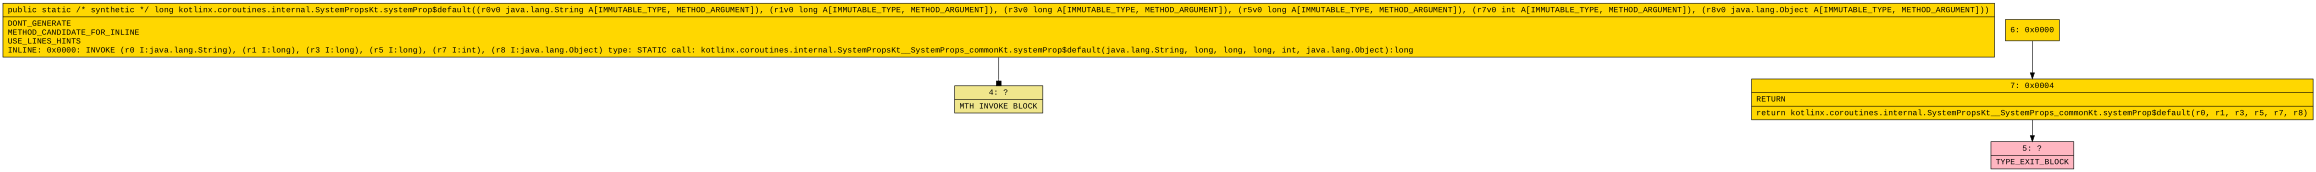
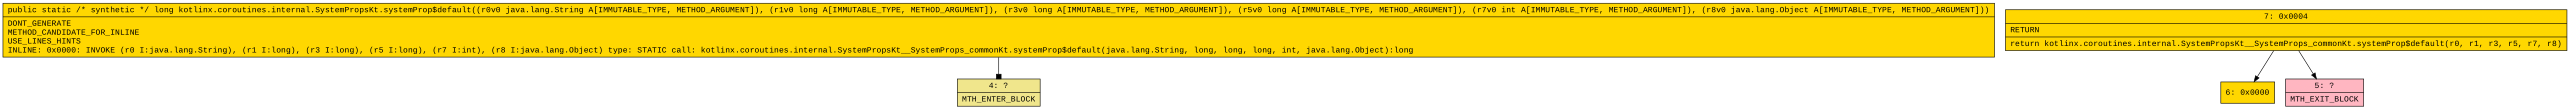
edge "6: 0x0000" -> "7: 0x0004": reversed
node "4: ?": text "MTH_INVOKE_BLOCK" -> "MTH_ENTER_BLOCK"
node "5: ?": text "TYPE_EXIT_BLOCK" -> "MTH_EXIT_BLOCK"
